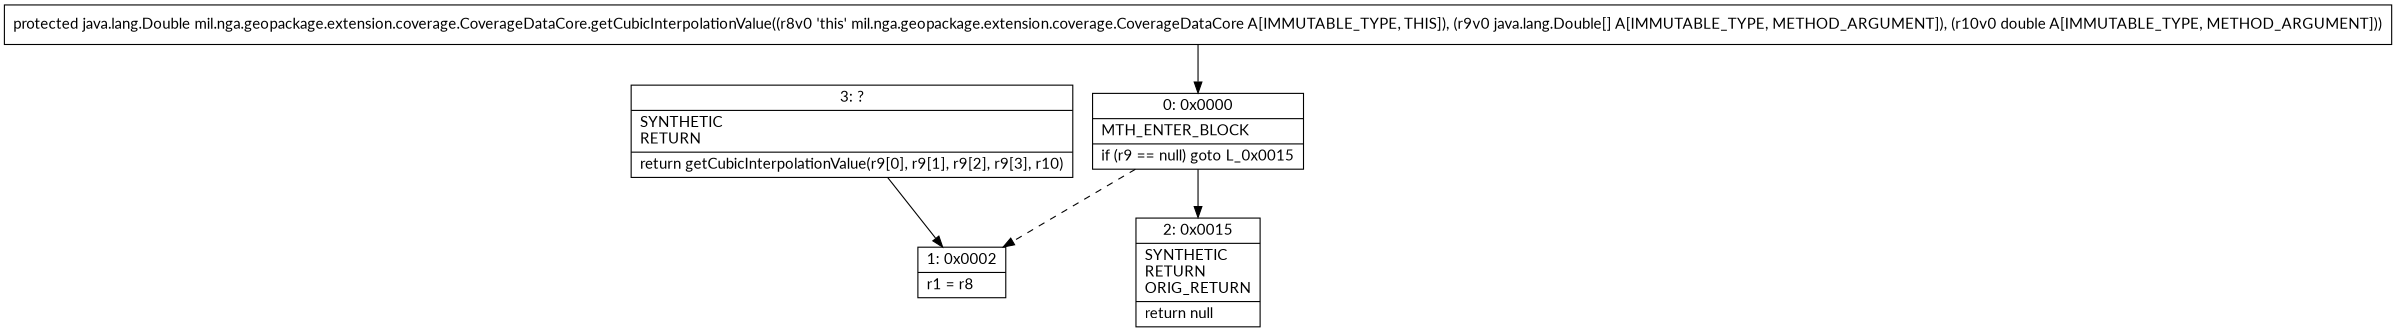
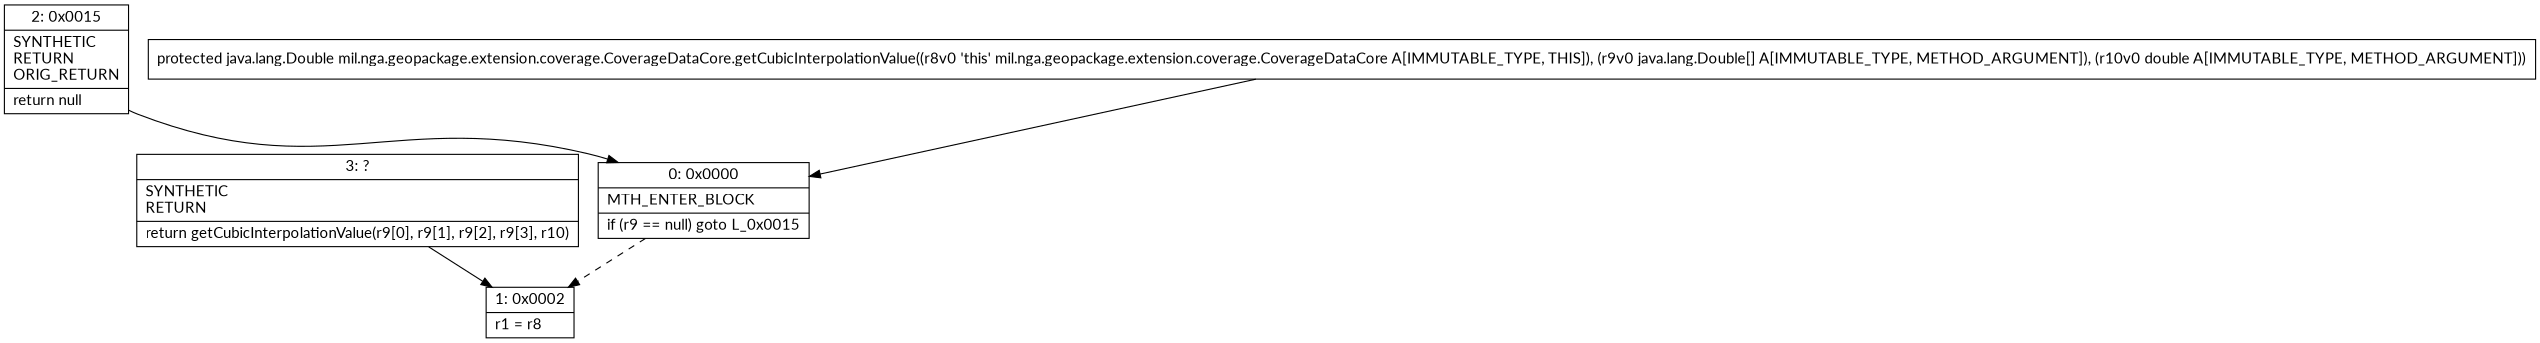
edge "0: 0x0000" -> "2: 0x0015": reversed
